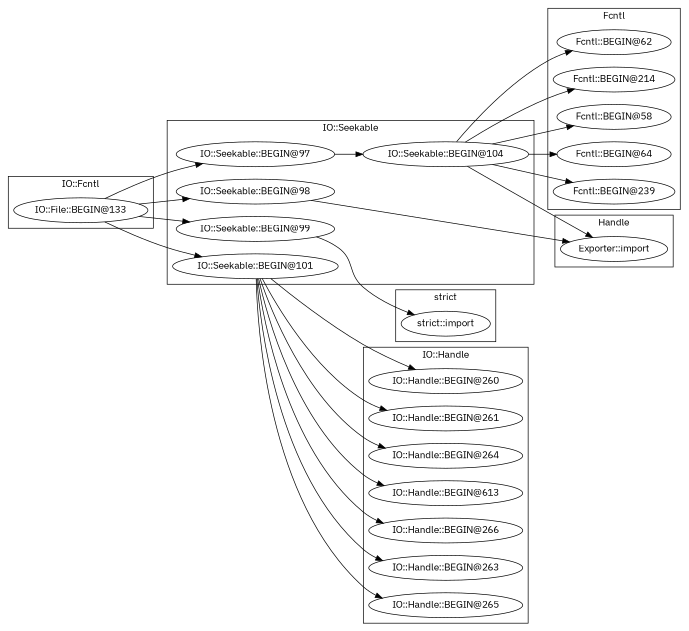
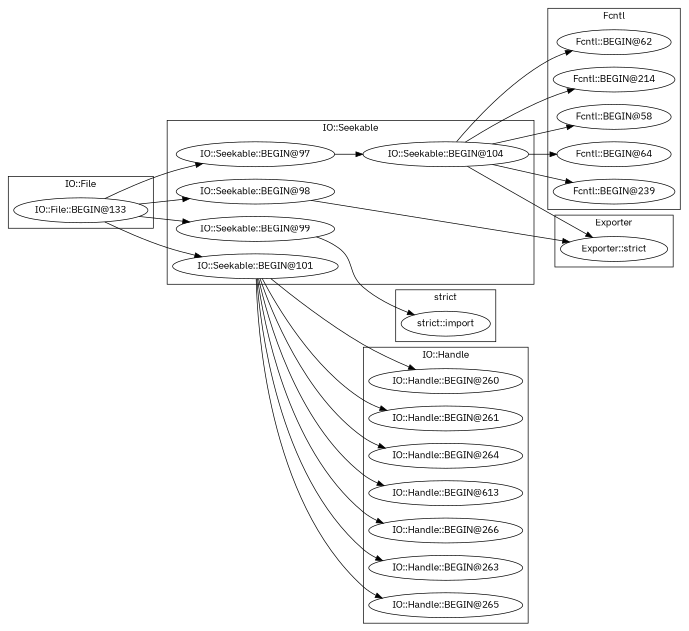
cluster "IO::Fcntl": label "IO::Fcntl" -> "IO::File"
cluster "Handle": label "Handle" -> "Exporter"
node "Exporter::import": label "Exporter::import" -> "Exporter::strict"
